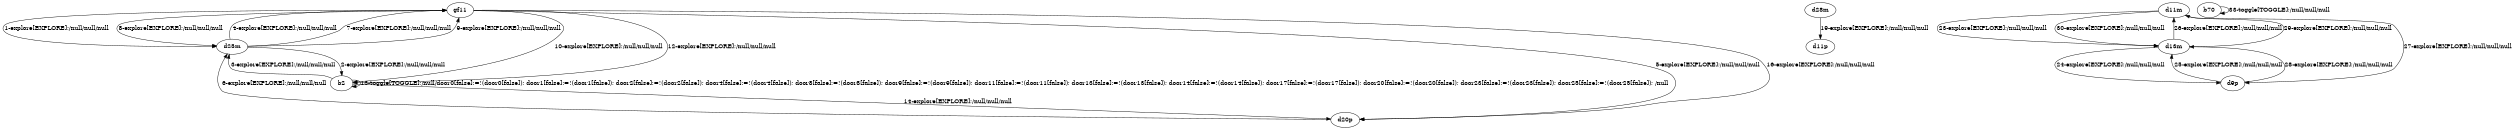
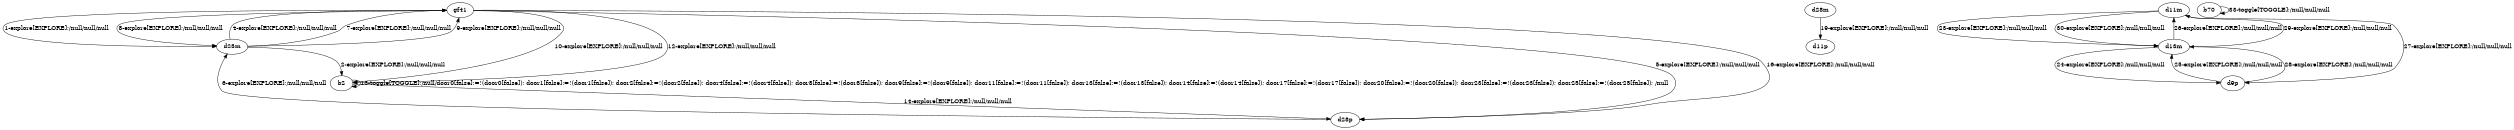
node "gf11": label "gf11" -> "gf41"
edge "b2" -> "d25m": removed, label "3-explore[EXPLORE];/null/null/null"
node "d20p": label "d20p" -> "d28p"
